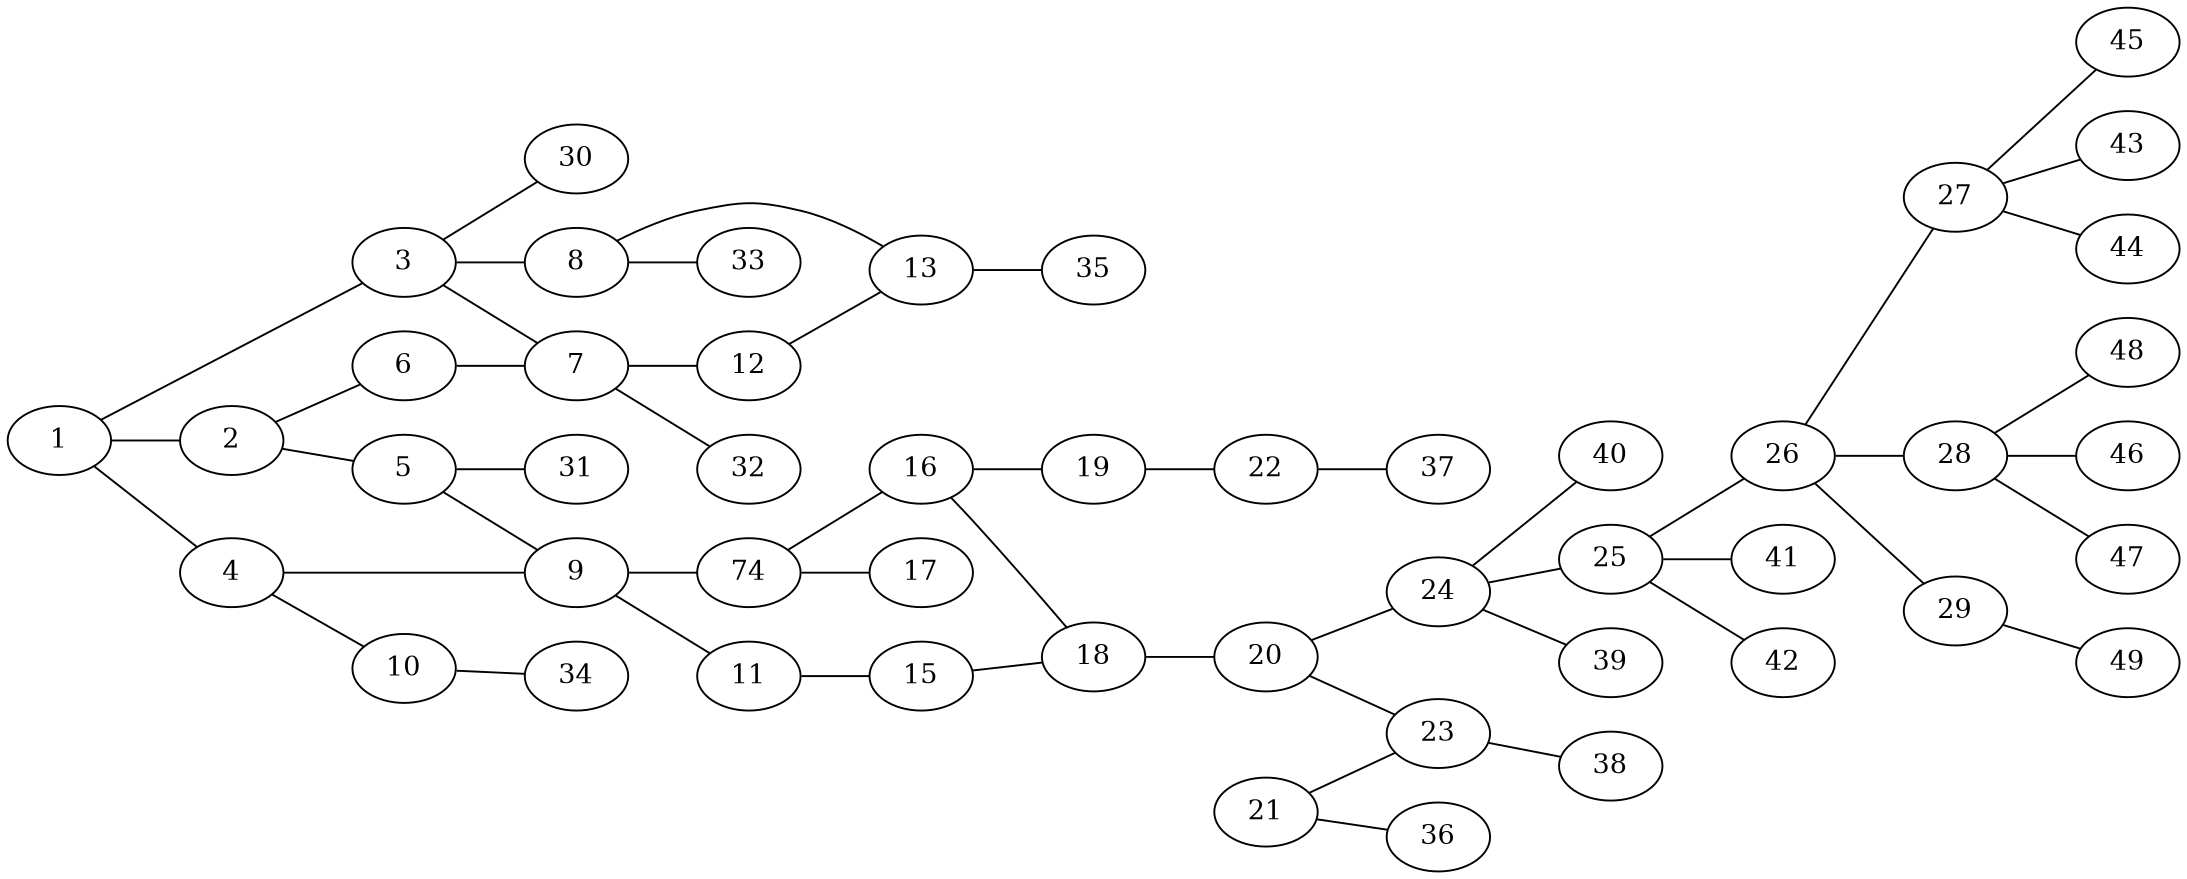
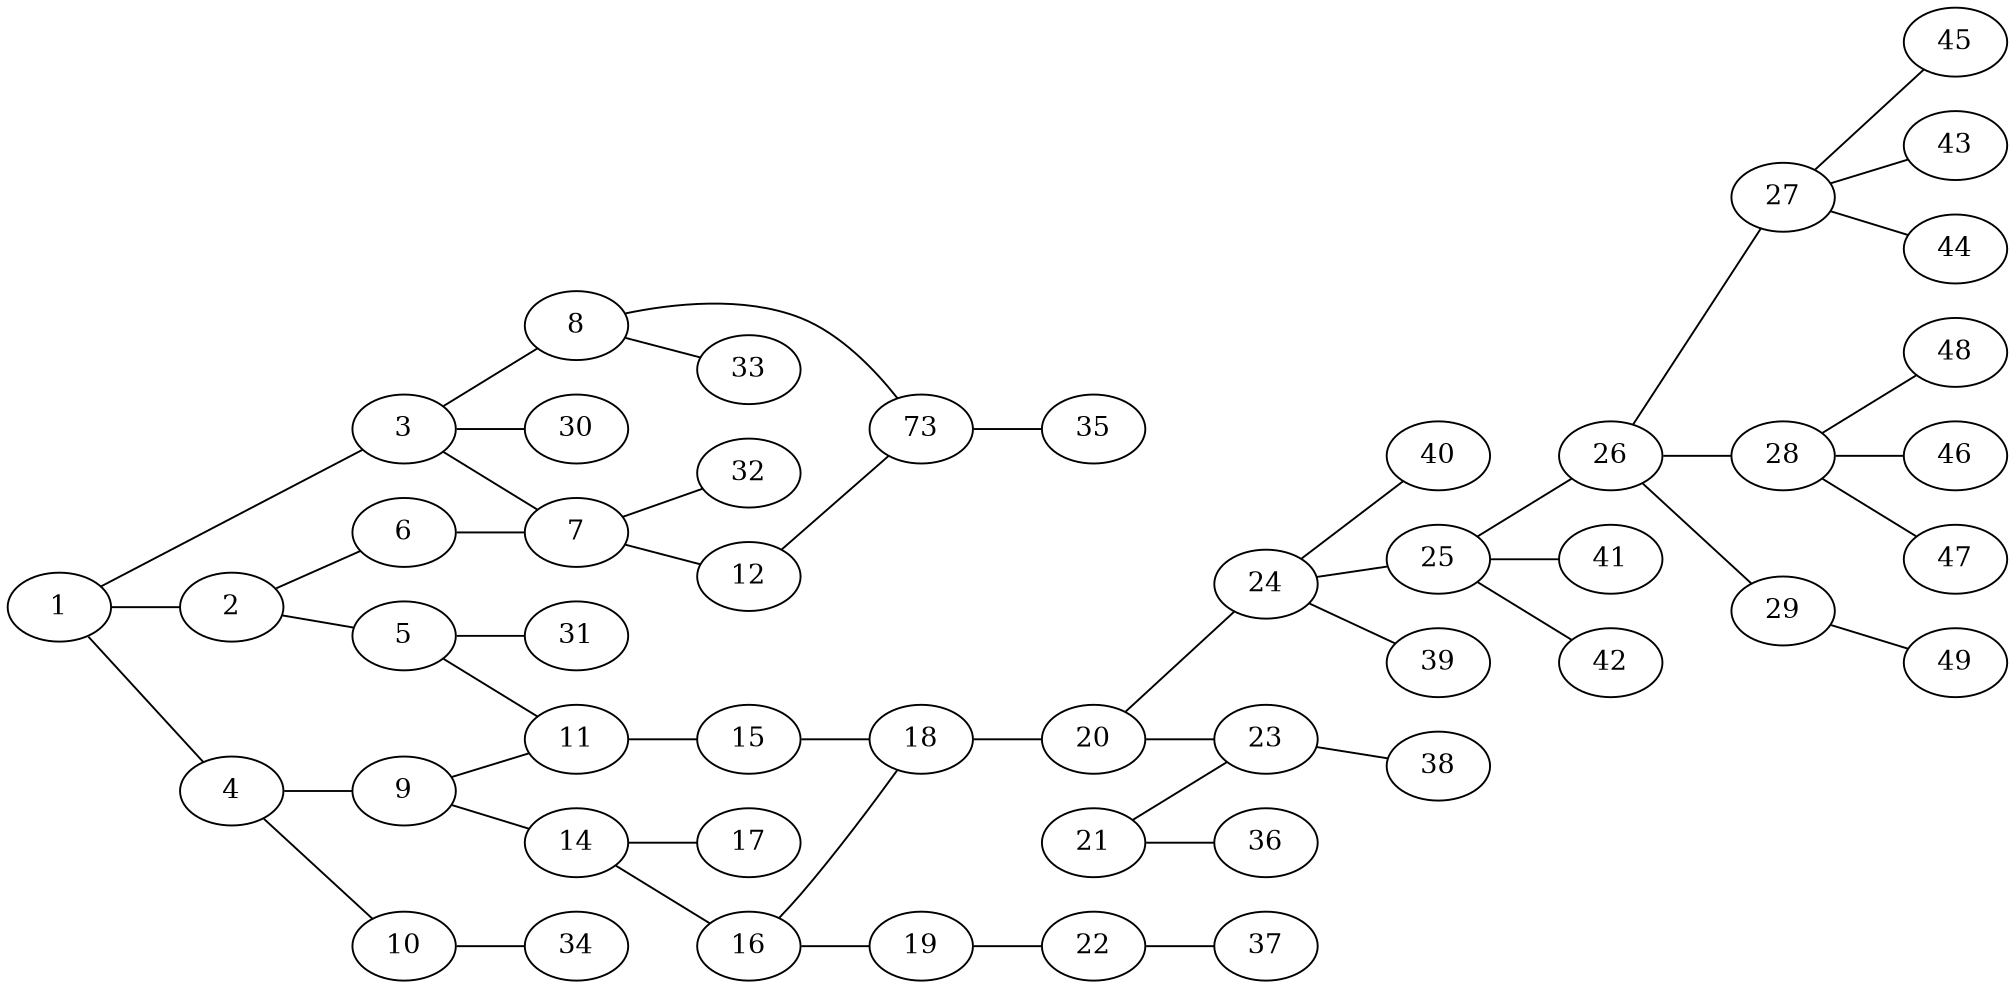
node "13": label "13" -> "73"
edge "5" -- "9": now "5" -- "11"
node "74": label "74" -> "14"
